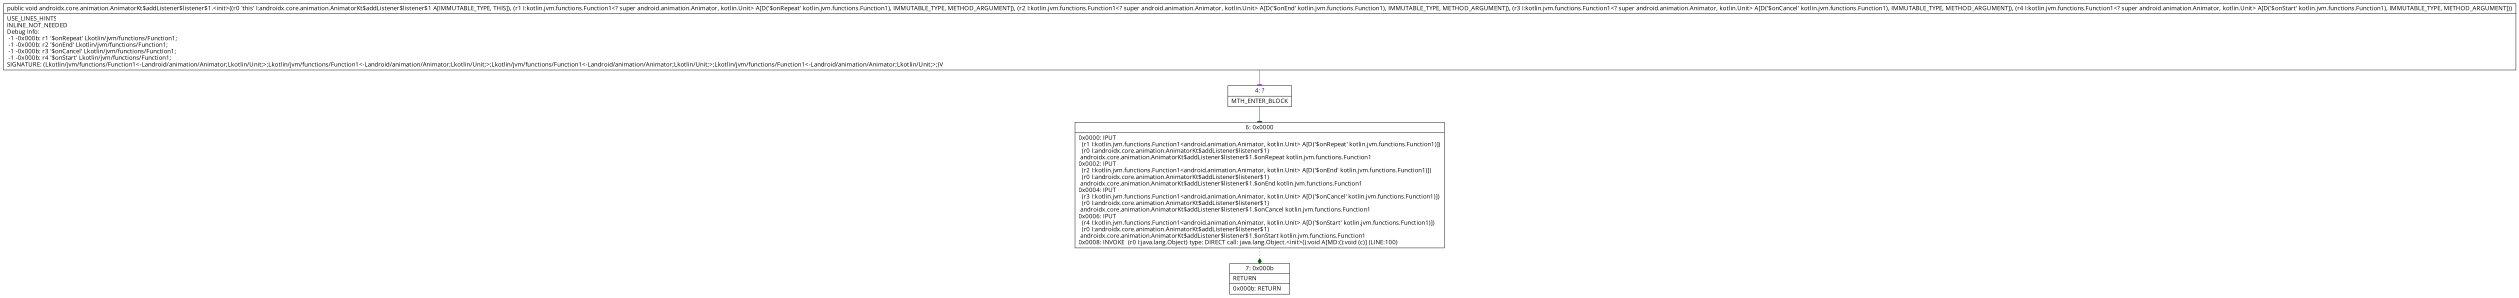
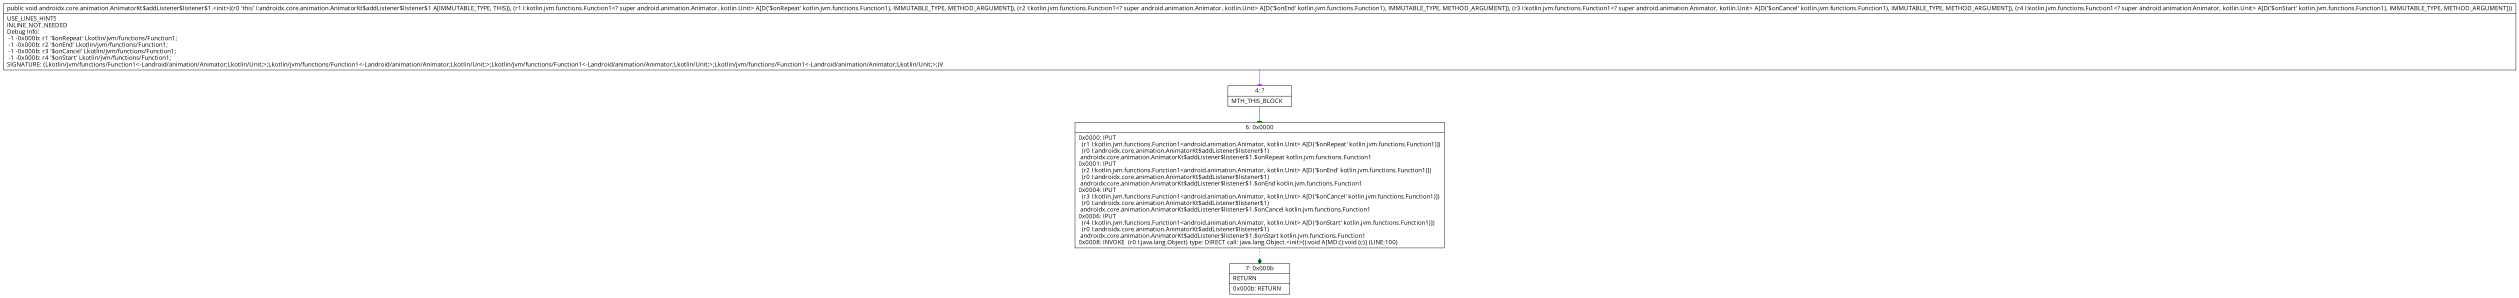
node "4: ?": text "MTH_ENTER_BLOCK" -> "MTH_THIS_BLOCK"
node "6: 0x0000": text "0x0002: IPUT" -> "0x0001: IPUT"
